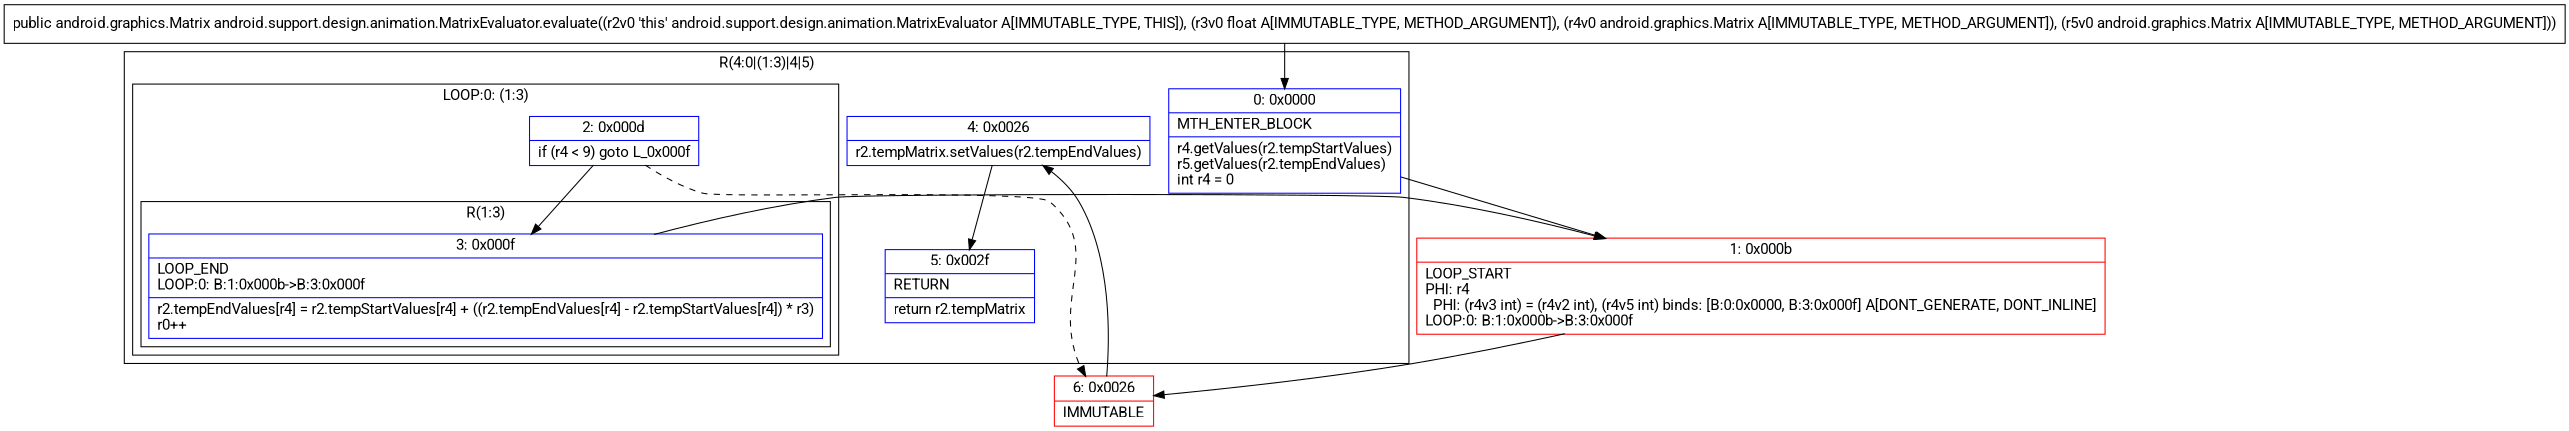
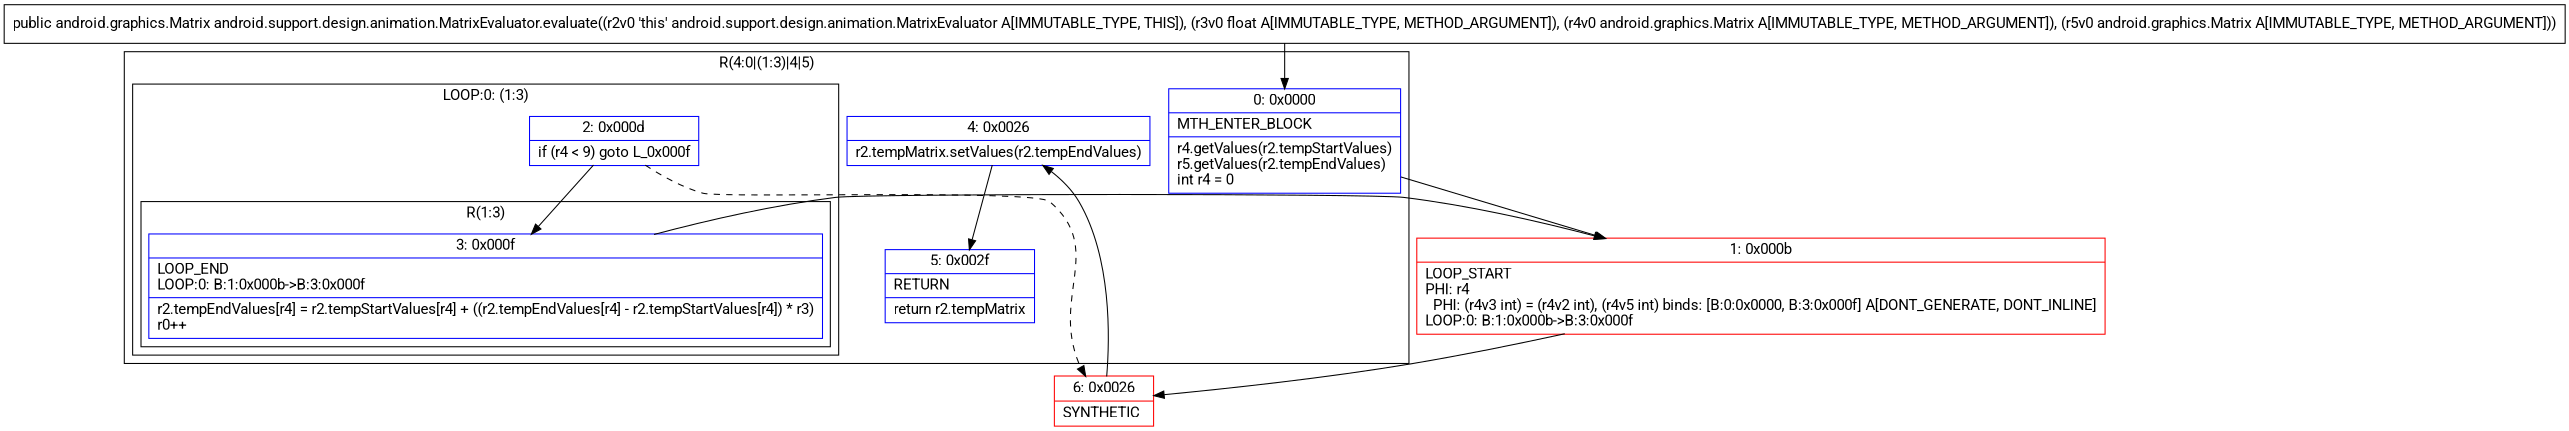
node "6: 0x0026": text "IMMUTABLE" -> "SYNTHETIC"
